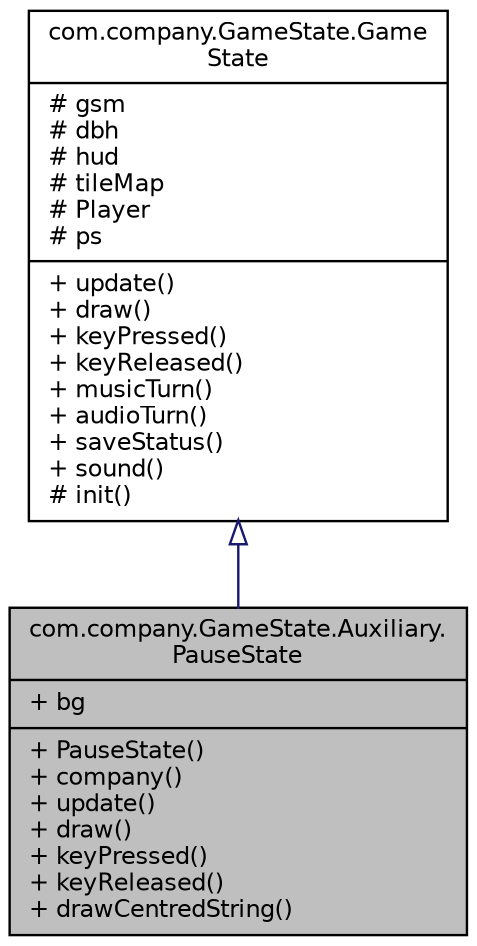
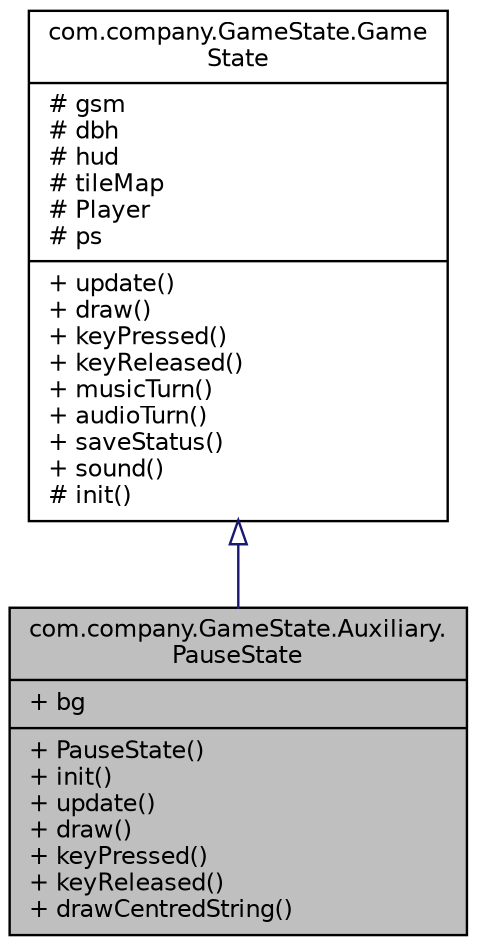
node "com.company.GameState.Auxiliary.": text "+ company()" -> "+ init()"
